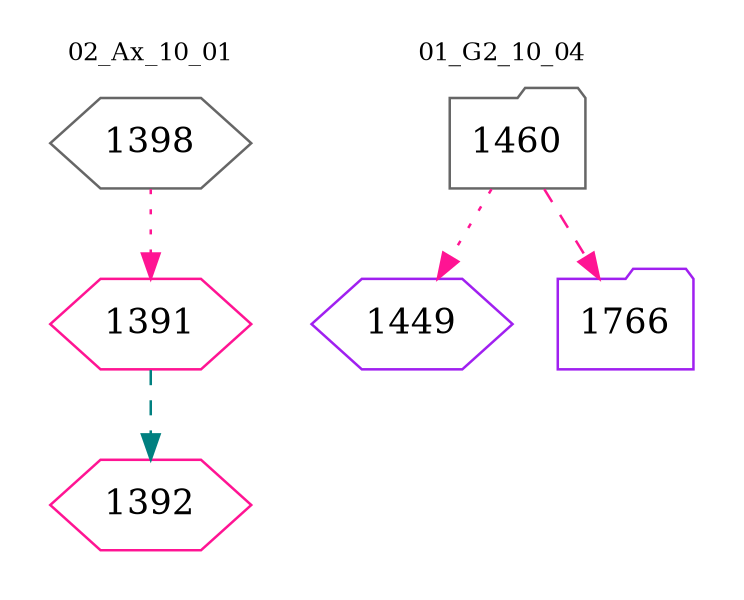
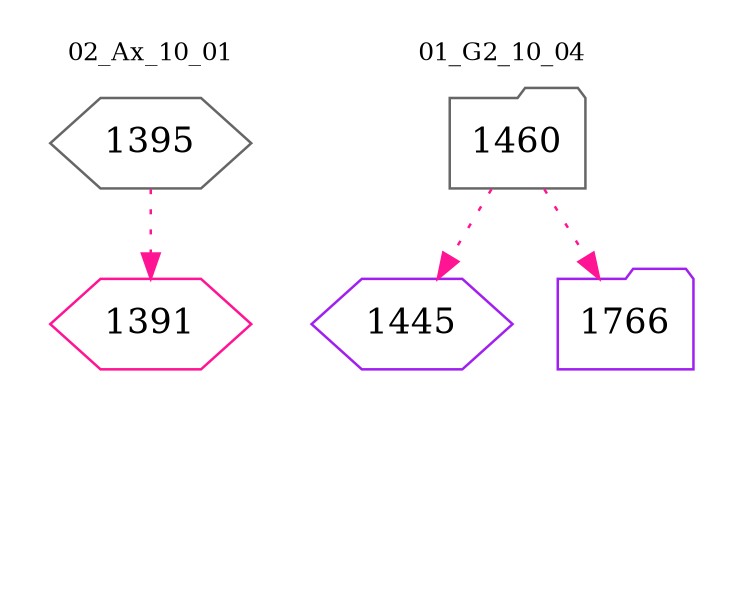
node "1398": label "1398" -> "1395"
edge "1460" -> "1766": style dashed -> dotted
node "1449": label "1449" -> "1445"
node "1392": removed
